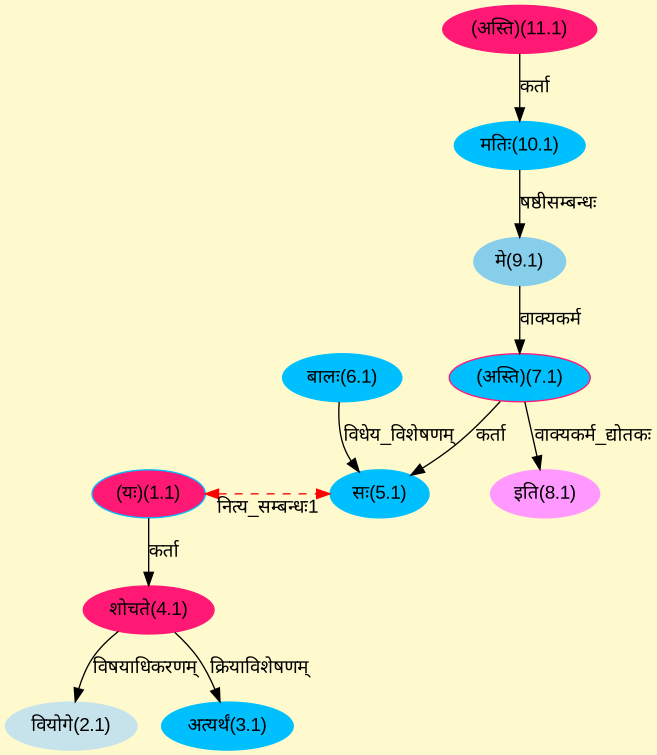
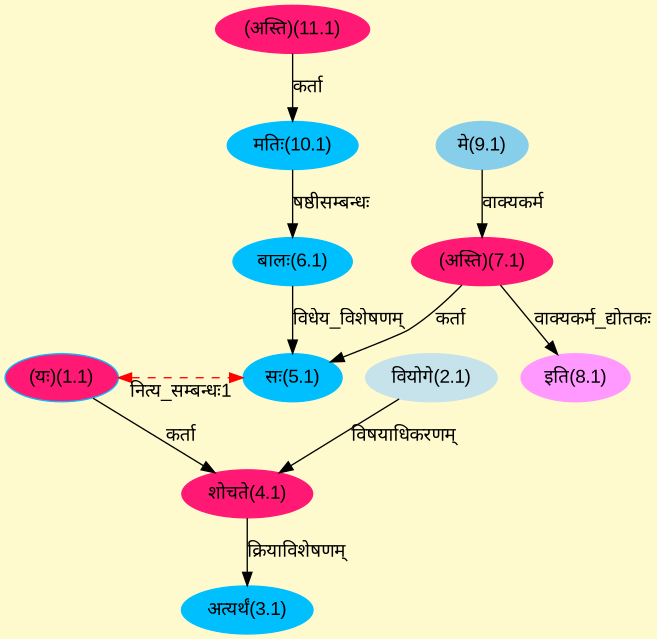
edge "मतिः(10.1)" -> "मे(9.1)": now "मतिः(10.1)" -> "बालः(6.1)"
node "(अस्ति)(7.1)": fillcolor #00bfff -> #ff1975
edge "शोचते(4.1)" -> "वियोगे(2.1)": reversed
